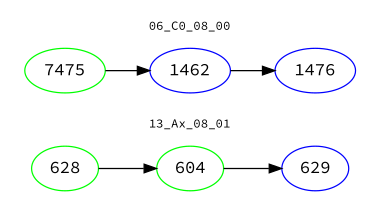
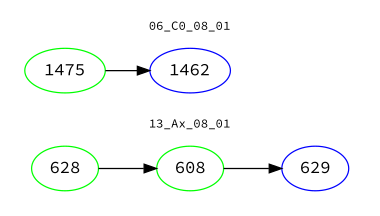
cluster "06_C0_08_00": label "06_C0_08_00" -> "06_C0_08_01"
node "7475": label "7475" -> "1475"
node "1476": removed
node "604": label "604" -> "608"
